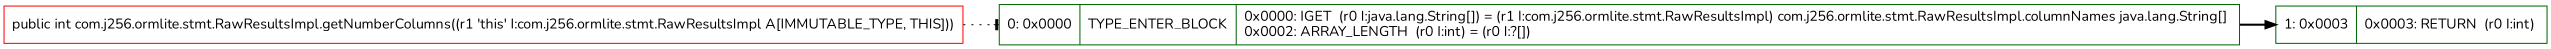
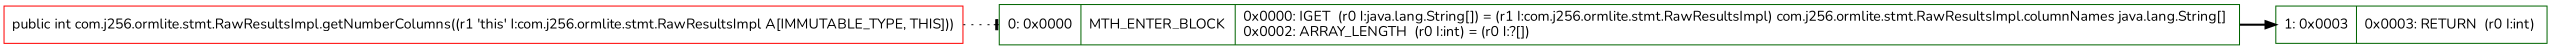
node "0: 0x0000": text "TYPE_ENTER_BLOCK" -> "MTH_ENTER_BLOCK"
